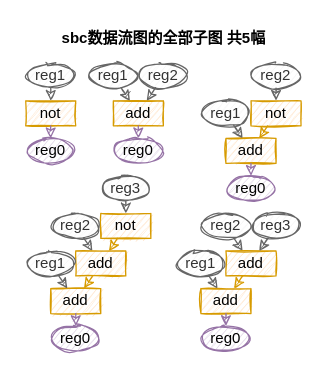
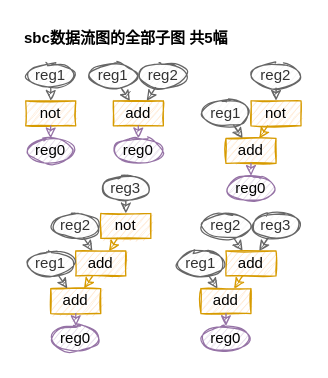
node "sbc数据流图的全部子图 共5幅": moved (163, 38) -> (126, 38)
